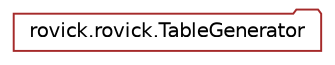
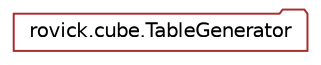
node "rovick.rovick.TableGenerator": label "rovick.rovick.TableGenerator" -> "rovick.cube.TableGenerator"
